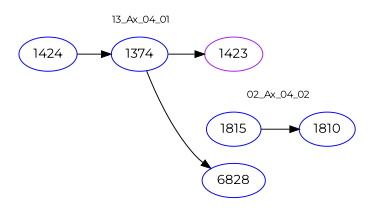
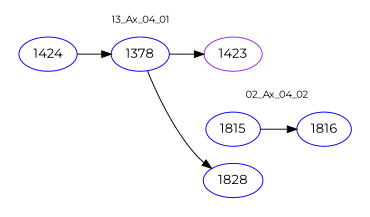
node "1374": label "1374" -> "1378"
node "1810": label "1810" -> "1816"
node "6828": label "6828" -> "1828"
